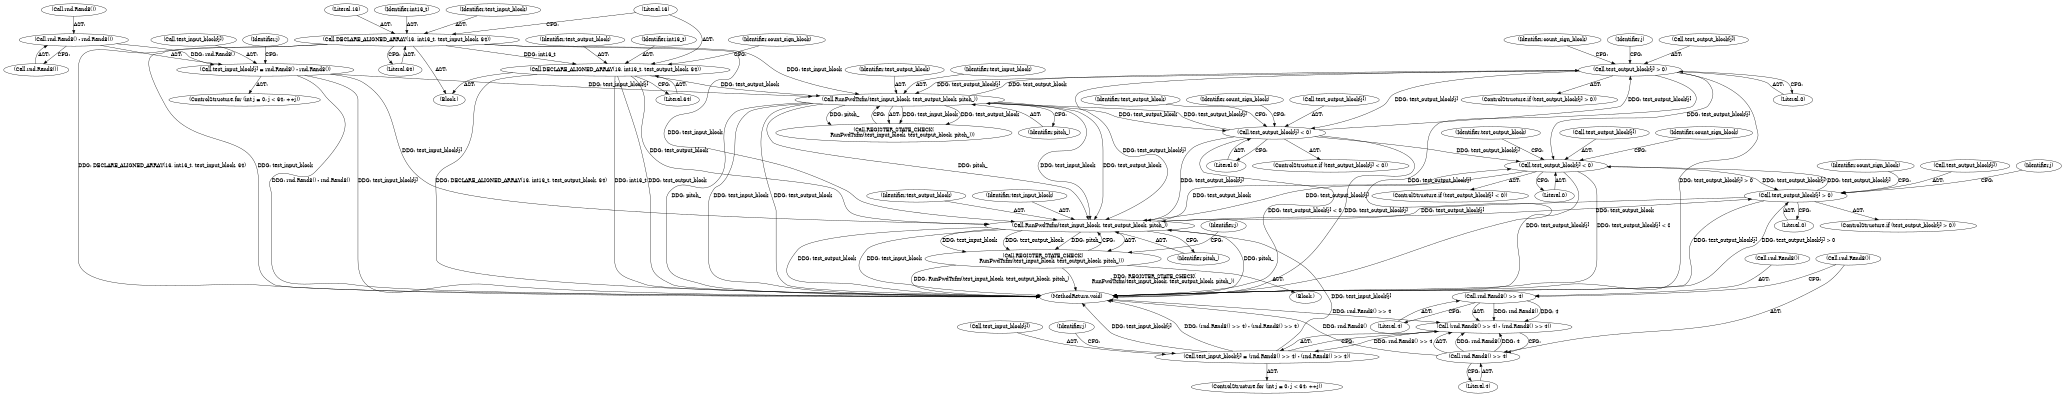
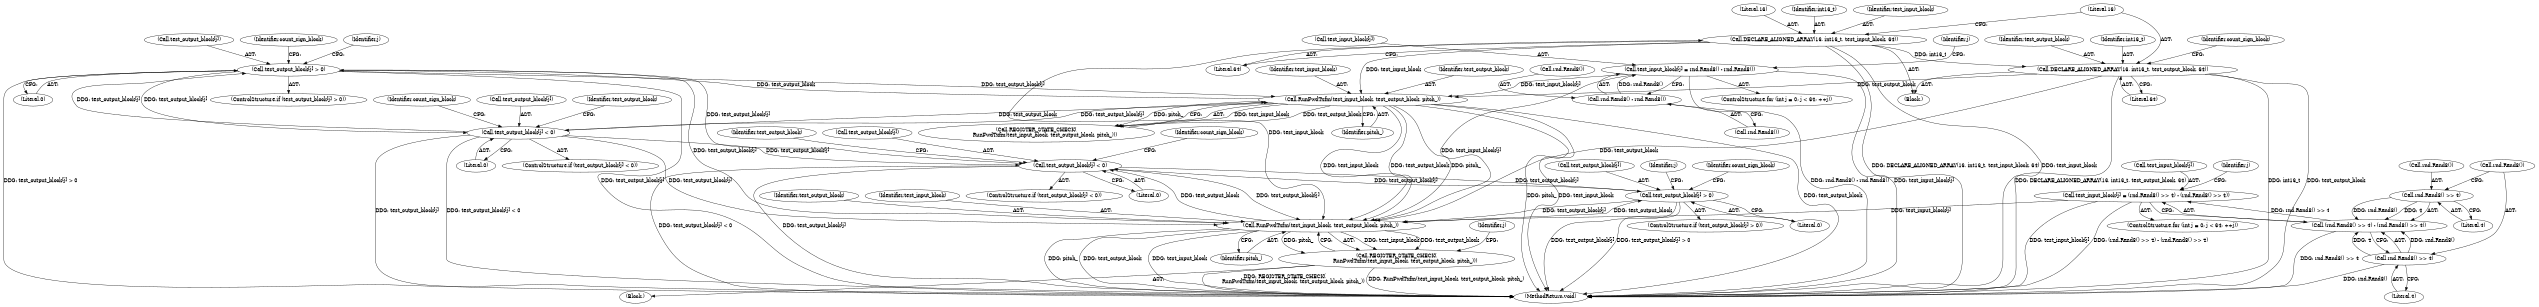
edge "(Call,test_input_block[j] = rnd.Rand8() - rnd.Rand8())" -> "(Call,rnd.Rand8() - rnd.Rand8())": added, label "CFG:"
edge "(MethodReturn,void)" -> "(Call,(rnd.Rand8() >> 4) - (rnd.Rand8() >> 4))": reversed
